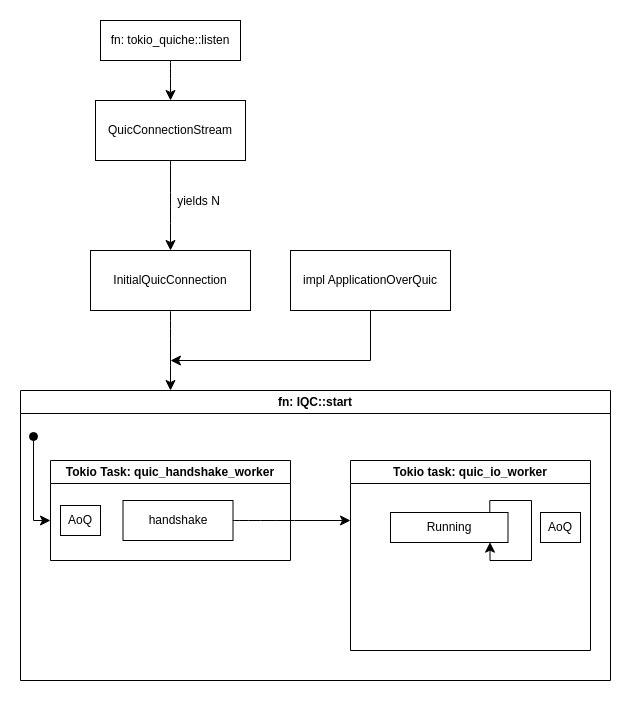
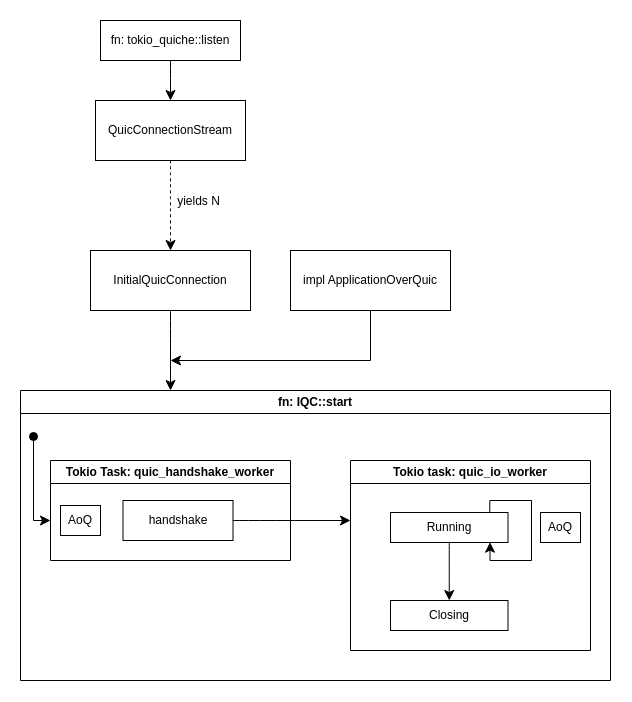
edge "QuicConnectionStream" -> "InitialQuicConnection": style solid -> dashed
edge "Running" -> "Closing": added
node "Closing": added
